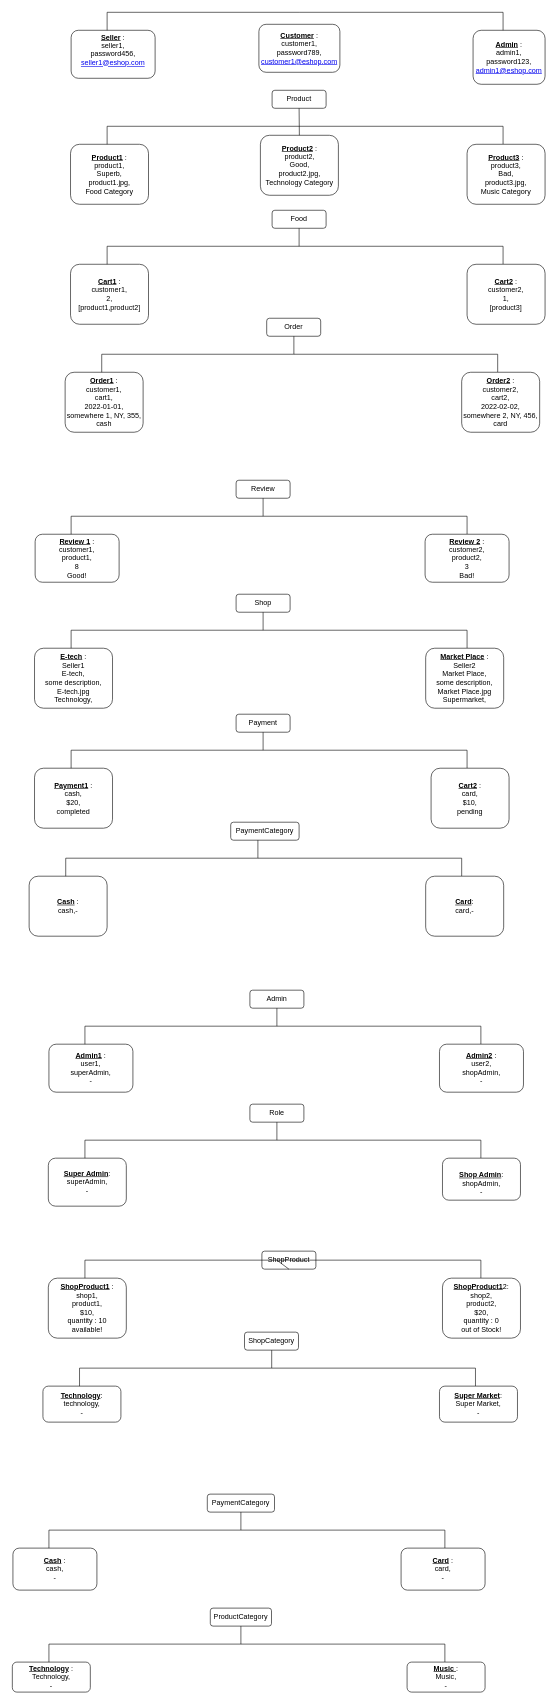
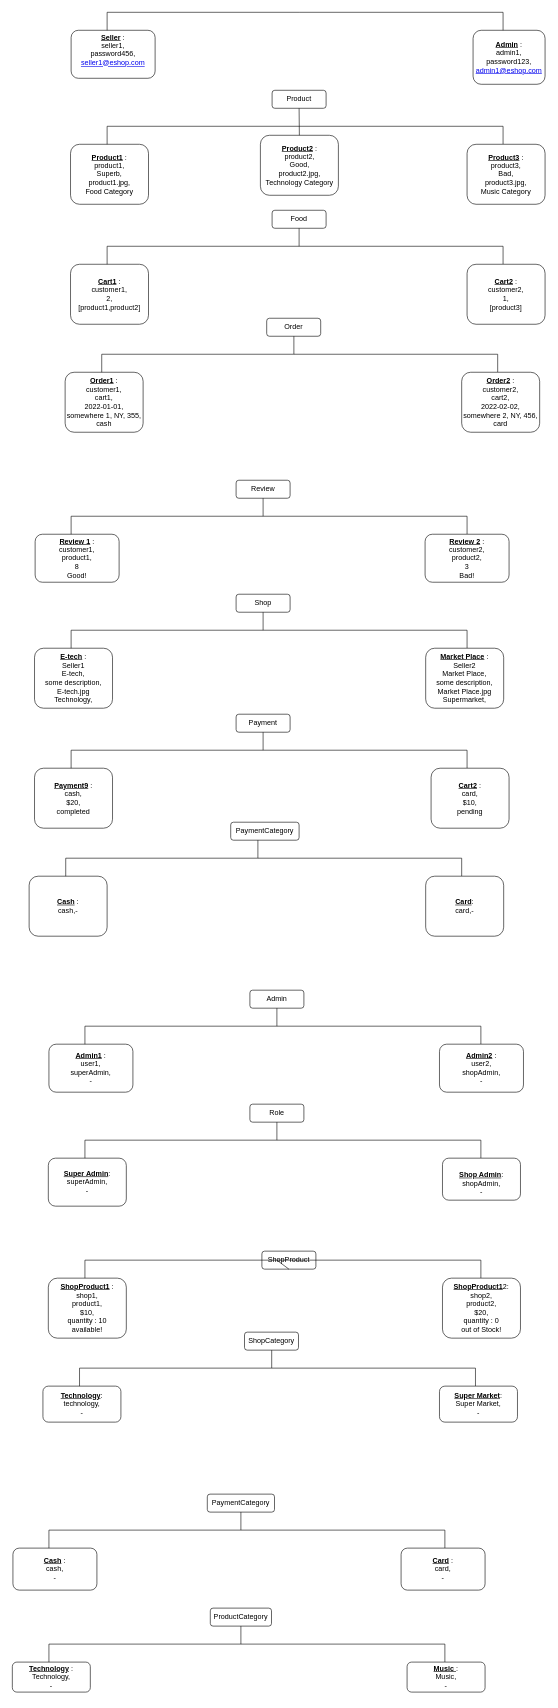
node "Customer : customer1, password789, customer1@eshop.com": removed
node "Payment1 : cash, $20, completed": label "Payment1 : cash, $20, completed" -> "Payment9 : cash, $20, completed"
